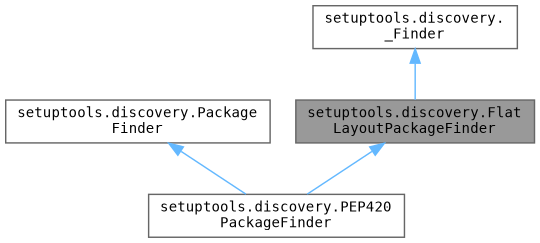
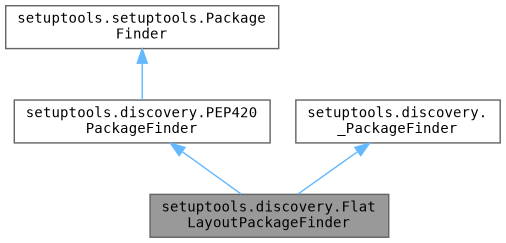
node "setuptools.discovery. _Finder": label "setuptools.discovery. _Finder" -> "setuptools.discovery. _PackageFinder"
node "setuptools.discovery.Package Finder": label "setuptools.discovery.Package Finder" -> "setuptools.setuptools.Package Finder"
edge "setuptools.discovery.PEP420 PackageFinder" -> "setuptools.discovery.Flat LayoutPackageFinder": reversed
